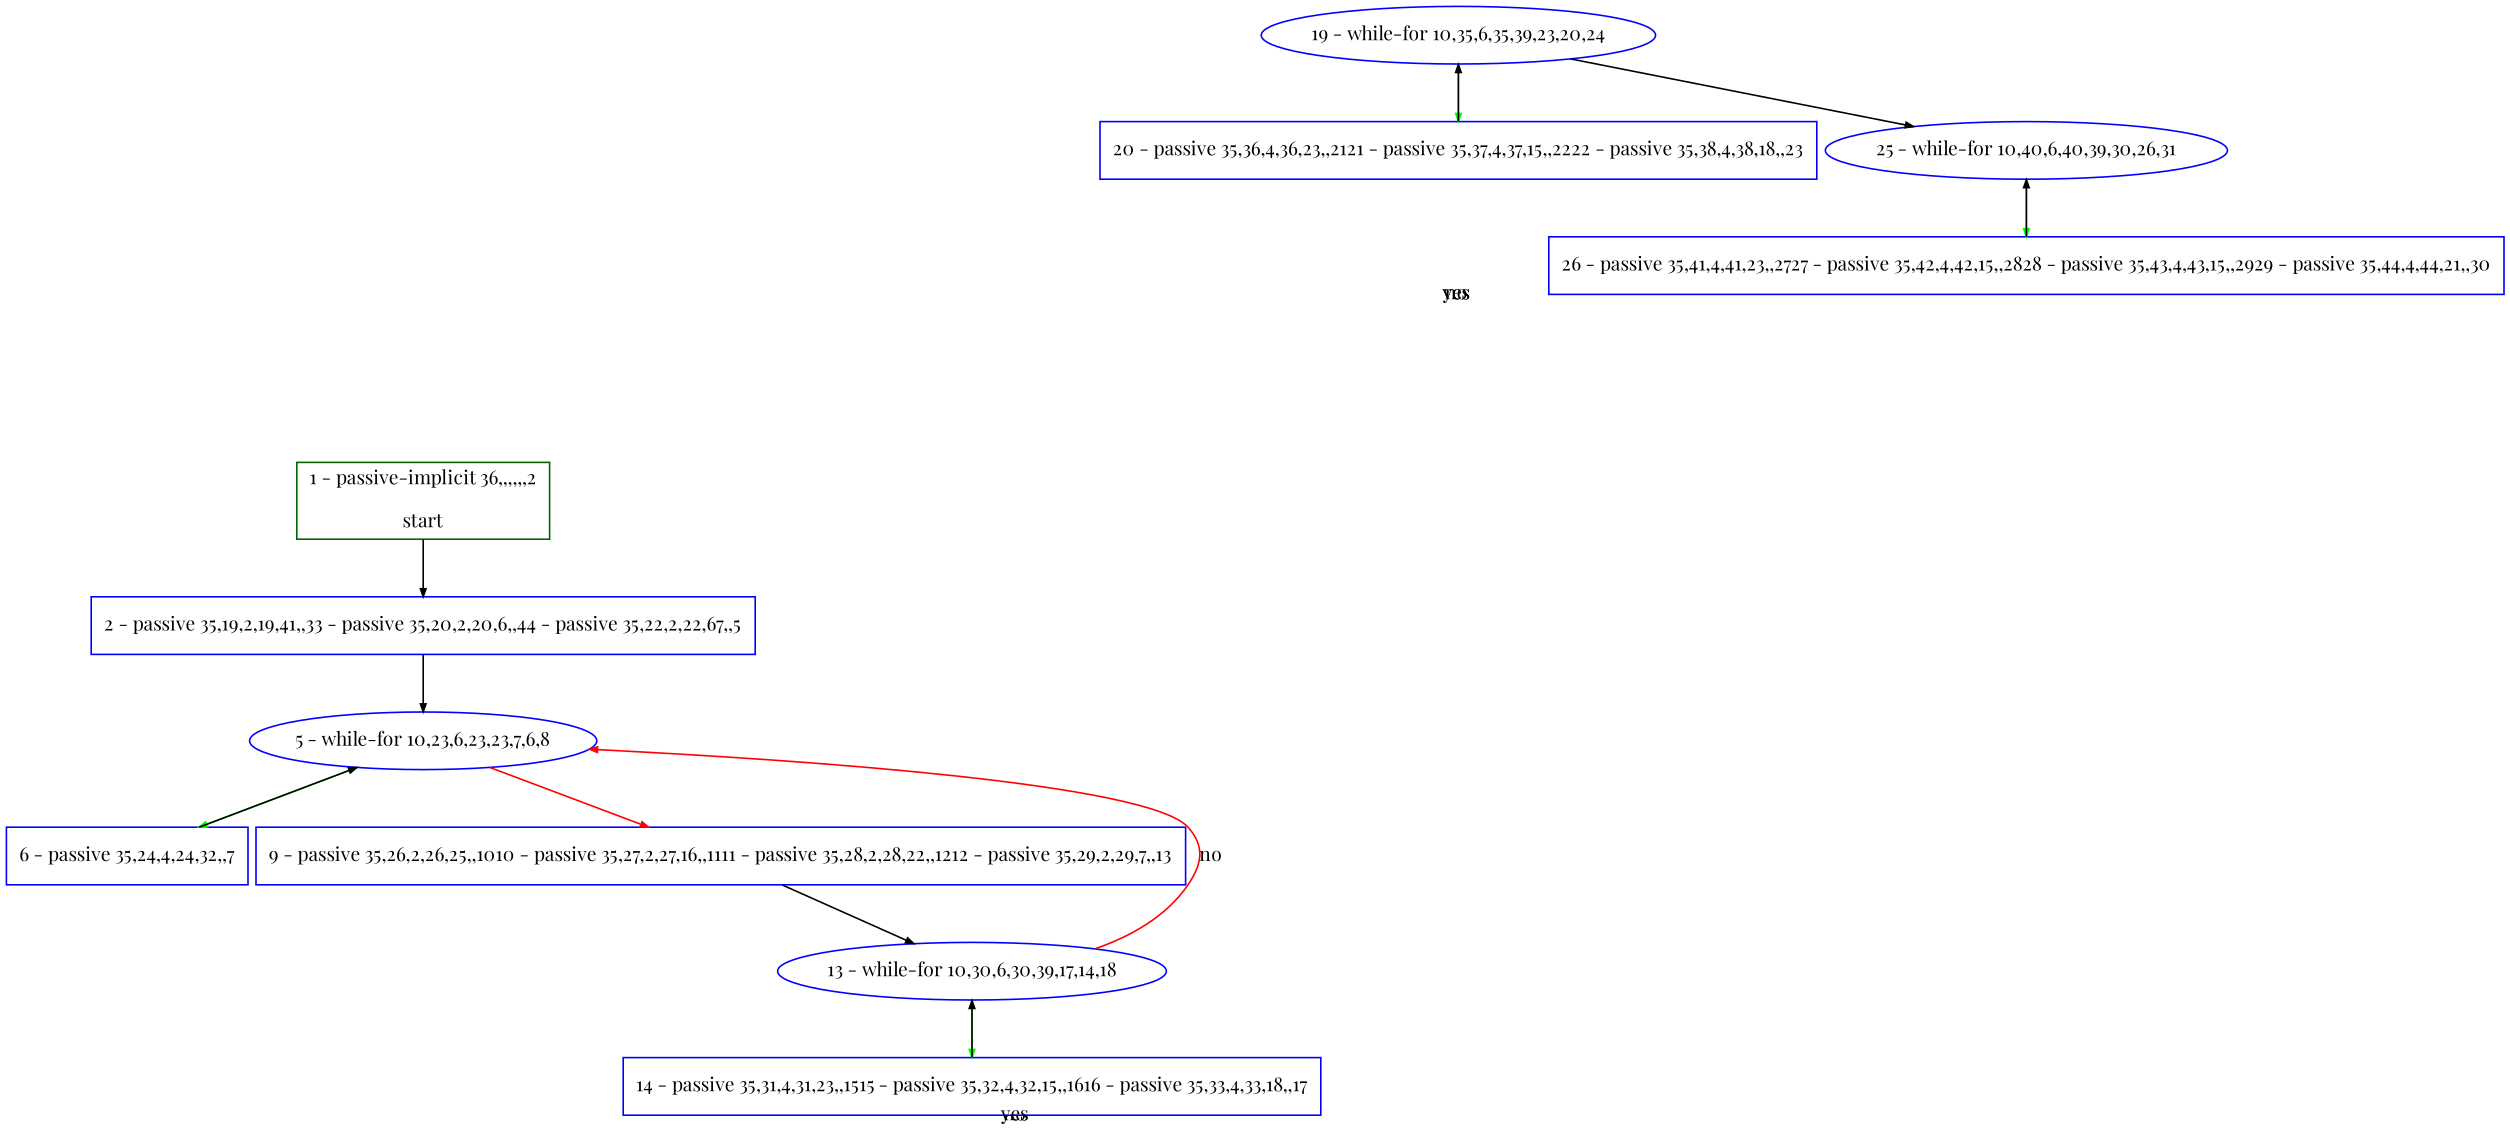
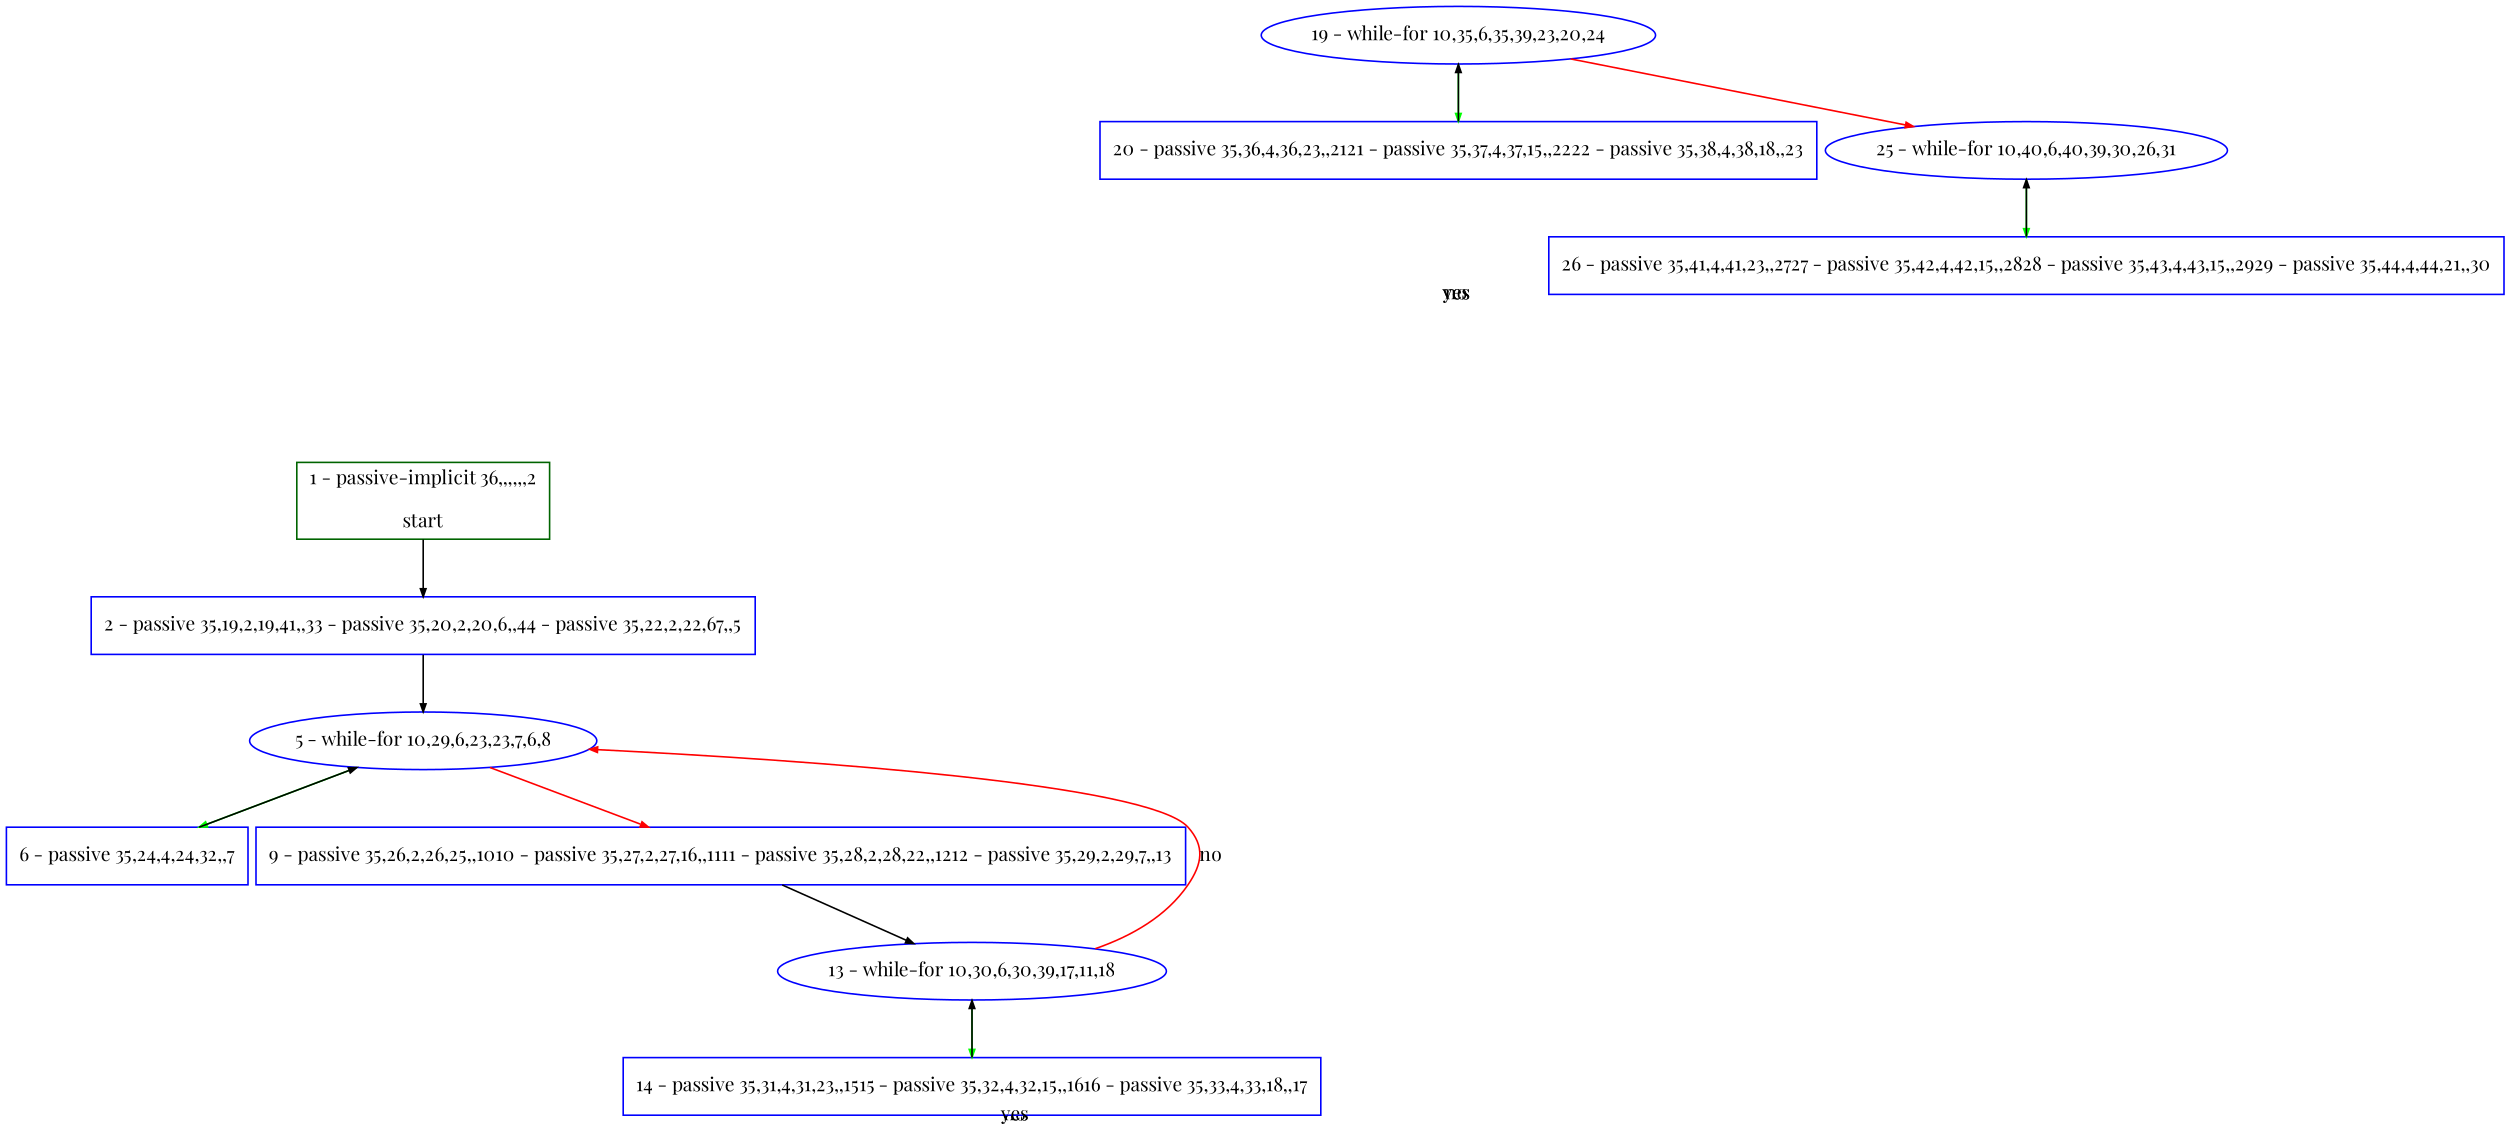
edge "19 - while-for 10,35,6,35,39,23,20,24" -> "25 - while-for 10,40,6,40,39,30,26,31": color #000000 -> #ff0000
node "5 - while-for 10,23,6,23,23,7,6,8": label "5 - while-for 10,23,6,23,23,7,6,8" -> "5 - while-for 10,29,6,23,23,7,6,8"
node "13 - while-for 10,30,6,30,39,17,14,18": label "13 - while-for 10,30,6,30,39,17,14,18" -> "13 - while-for 10,30,6,30,39,17,11,18"
